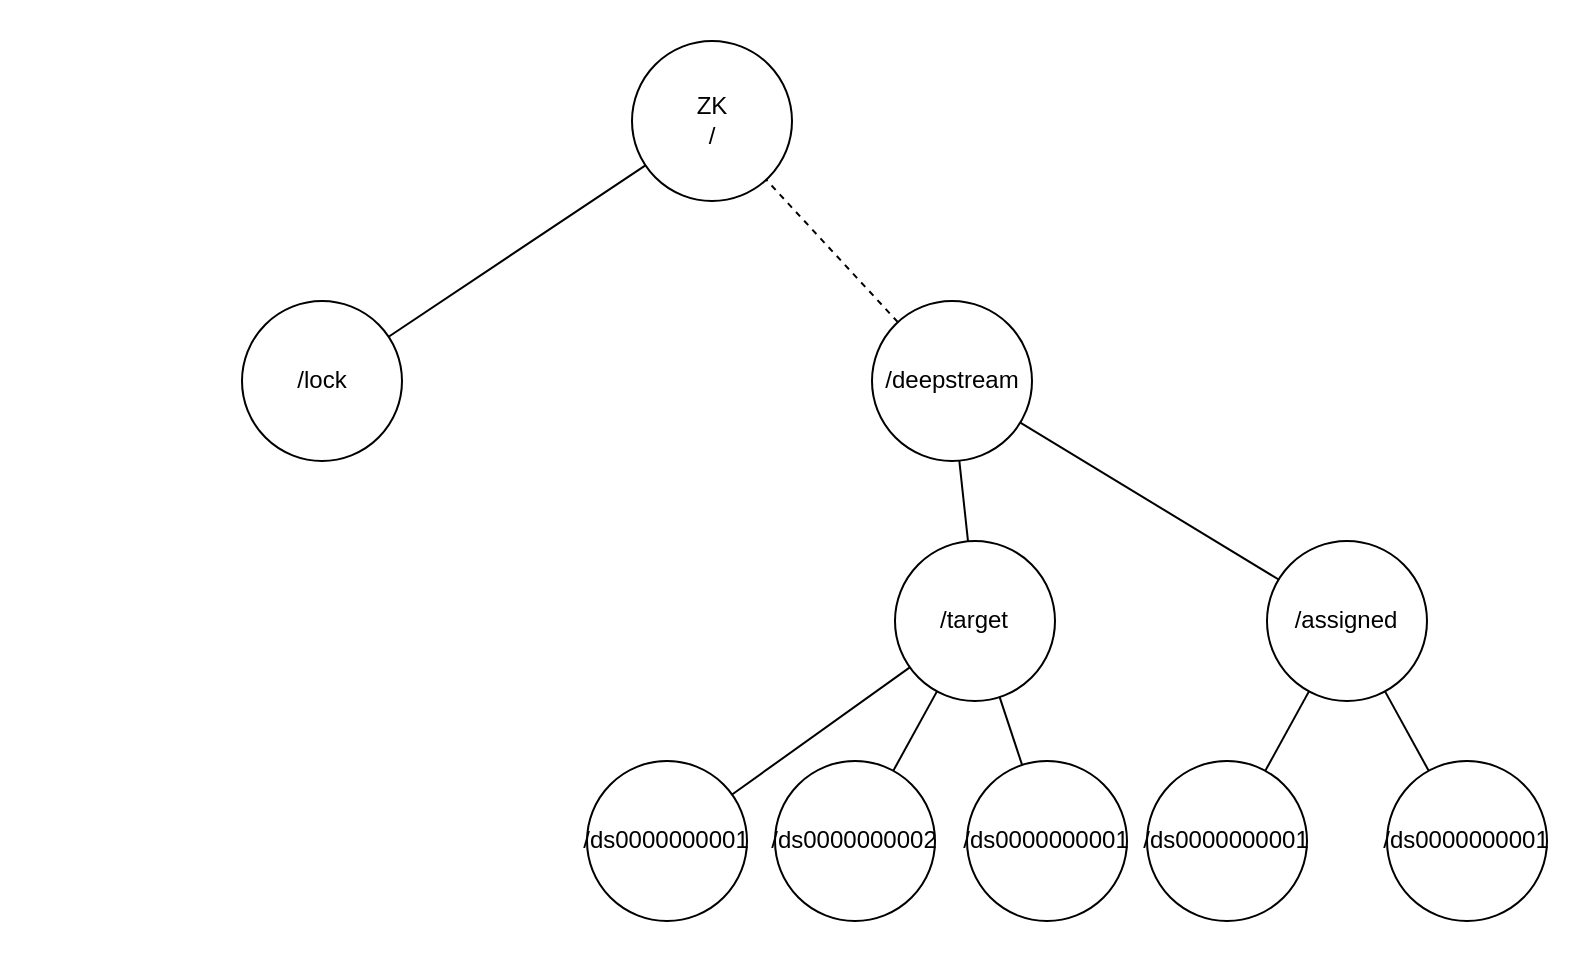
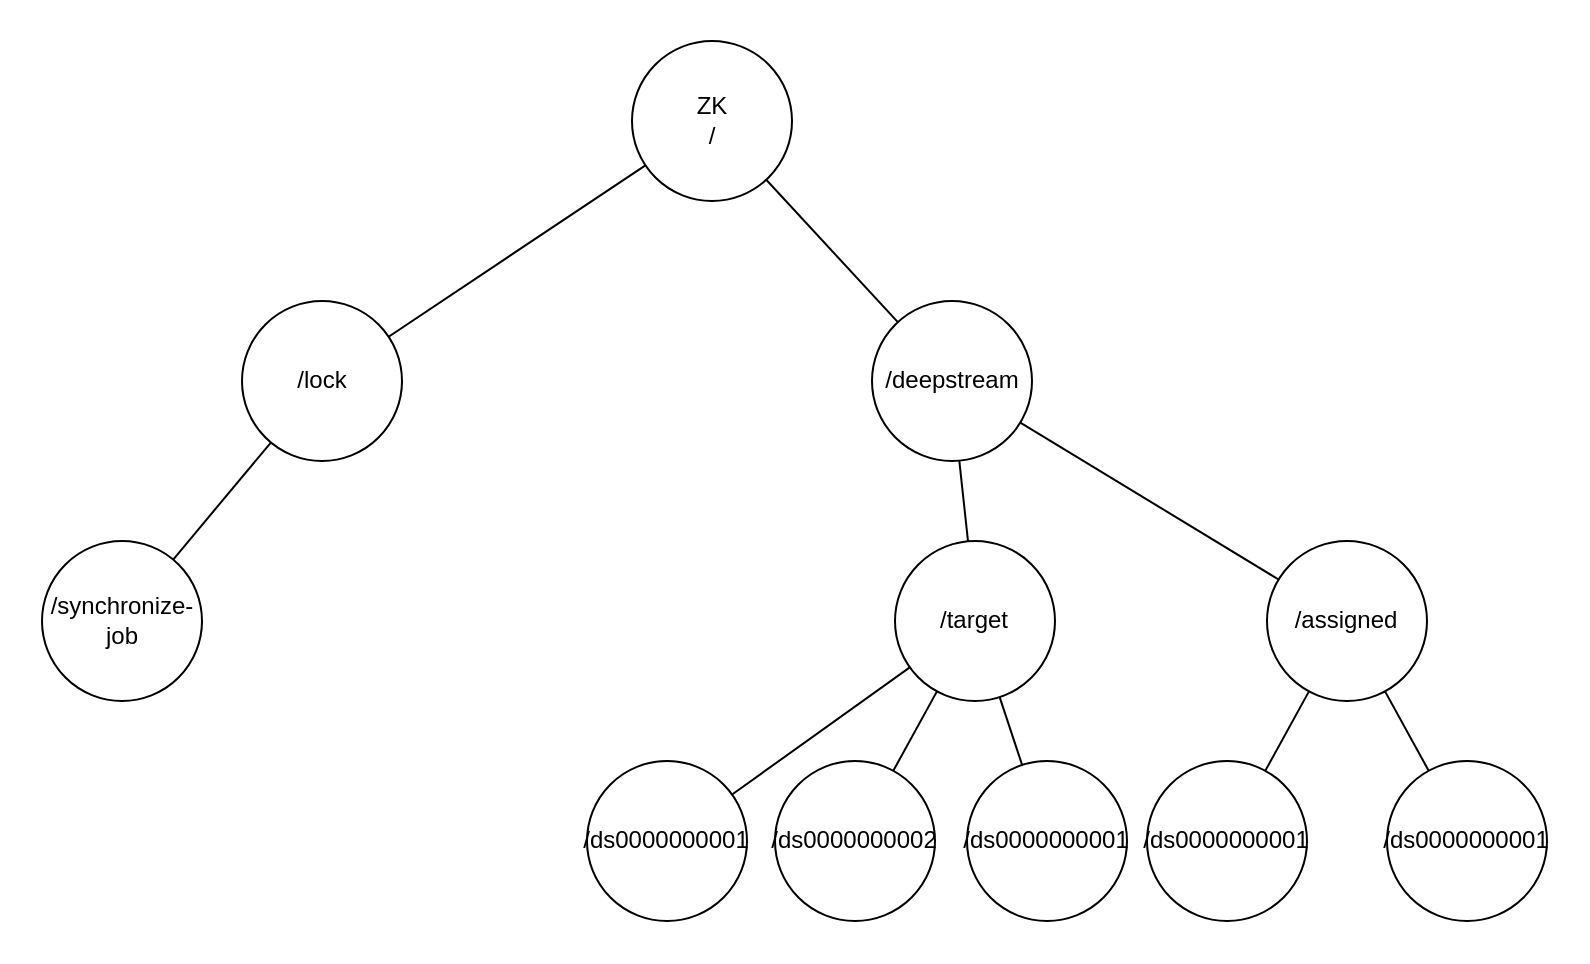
edge "ZK /" -- "/deepstream": style dashed -> solid
edge "/lock" -- "/synchronize-job": added
node "/synchronize-job": added
